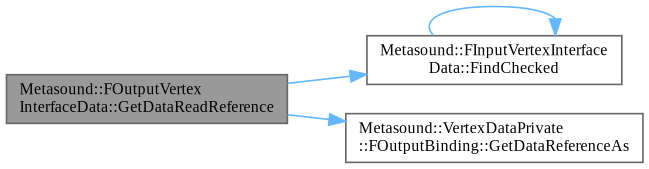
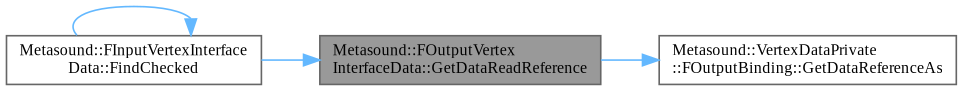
edge "Metasound::FOutputVertex InterfaceData::GetDataReadReference" -> "Metasound::FInputVertexInterface Data::FindChecked": reversed
